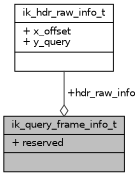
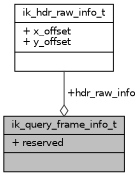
node "ik_hdr_raw_info_t": text "+ y_query" -> "+ y_offset"
